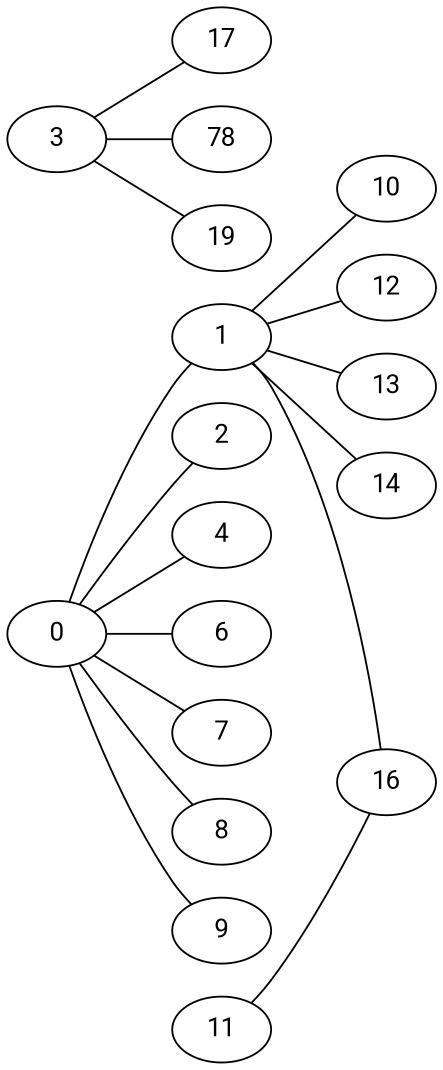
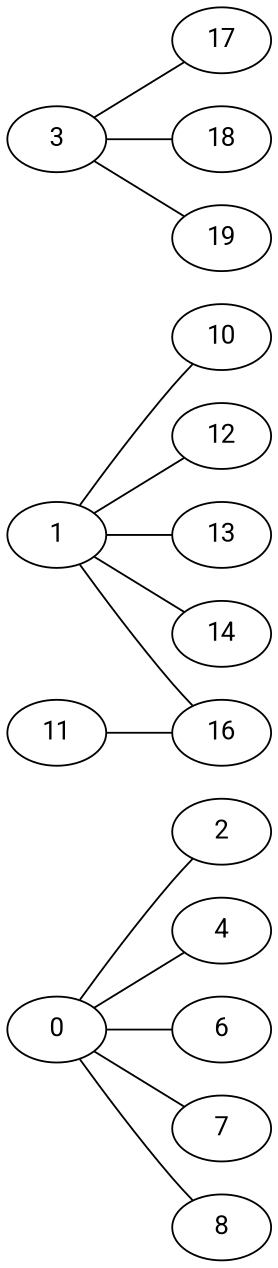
node "78": label "78" -> "18"
edge "1" -- "0": removed
node "9": removed
